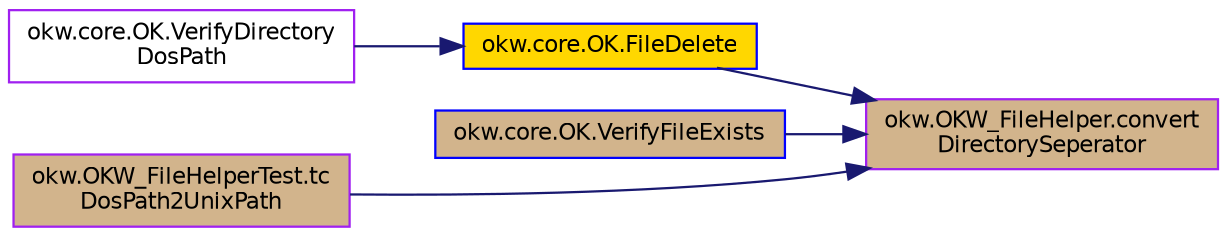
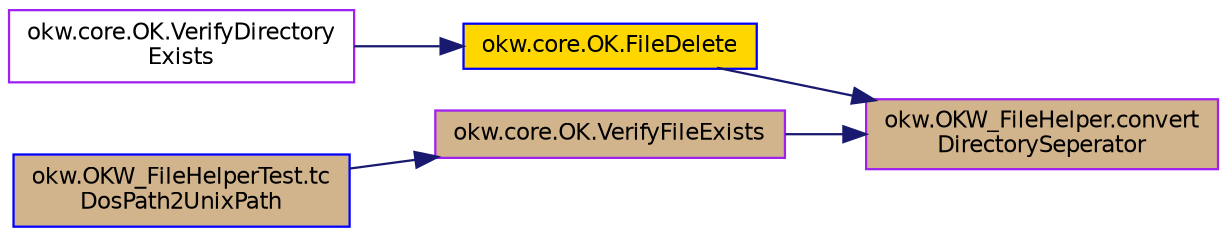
node "okw.core.OK.VerifyDirectory DosPath": label "okw.core.OK.VerifyDirectory DosPath" -> "okw.core.OK.VerifyDirectory Exists"
node "okw.core.OK.VerifyFileExists": color blue -> purple
node "okw.OKW_FileHelperTest.tc DosPath2UnixPath": color purple -> blue
edge "okw.OKW_FileHelperTest.tc DosPath2UnixPath" -> "okw.OKW_FileHelper.convert DirectorySeperator": now "okw.OKW_FileHelperTest.tc DosPath2UnixPath" -> "okw.core.OK.VerifyFileExists"
